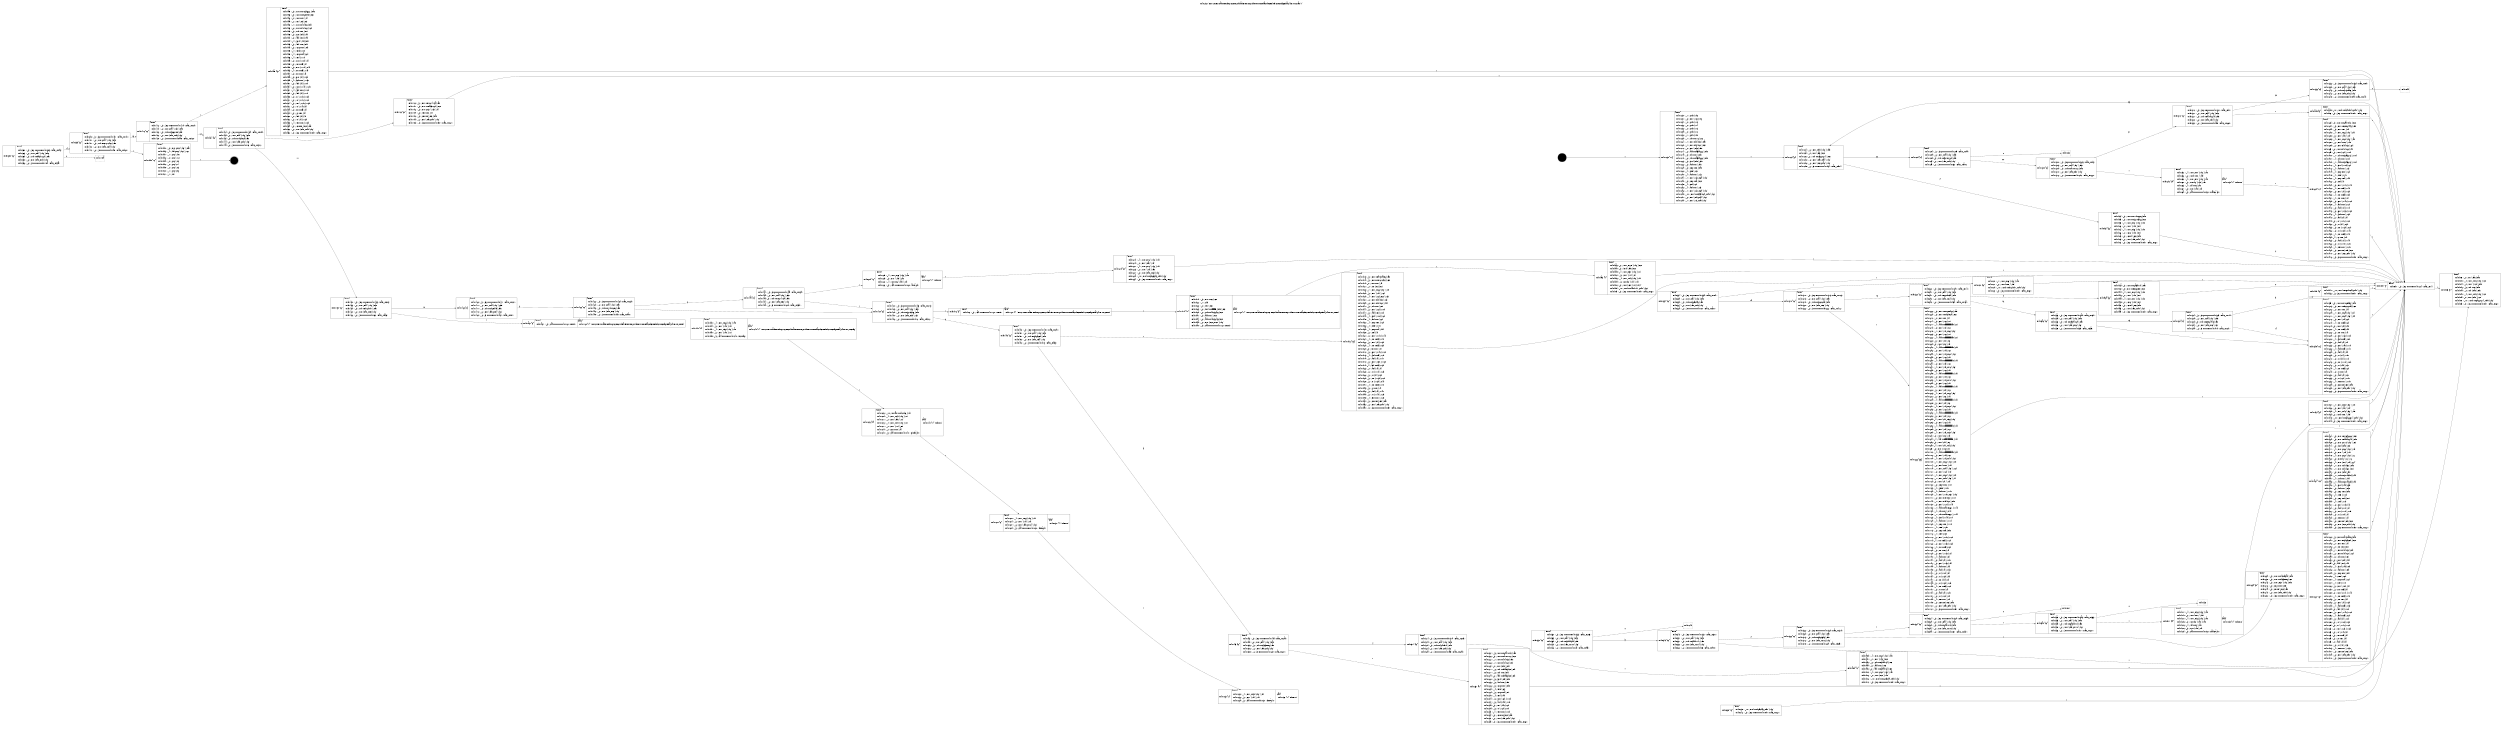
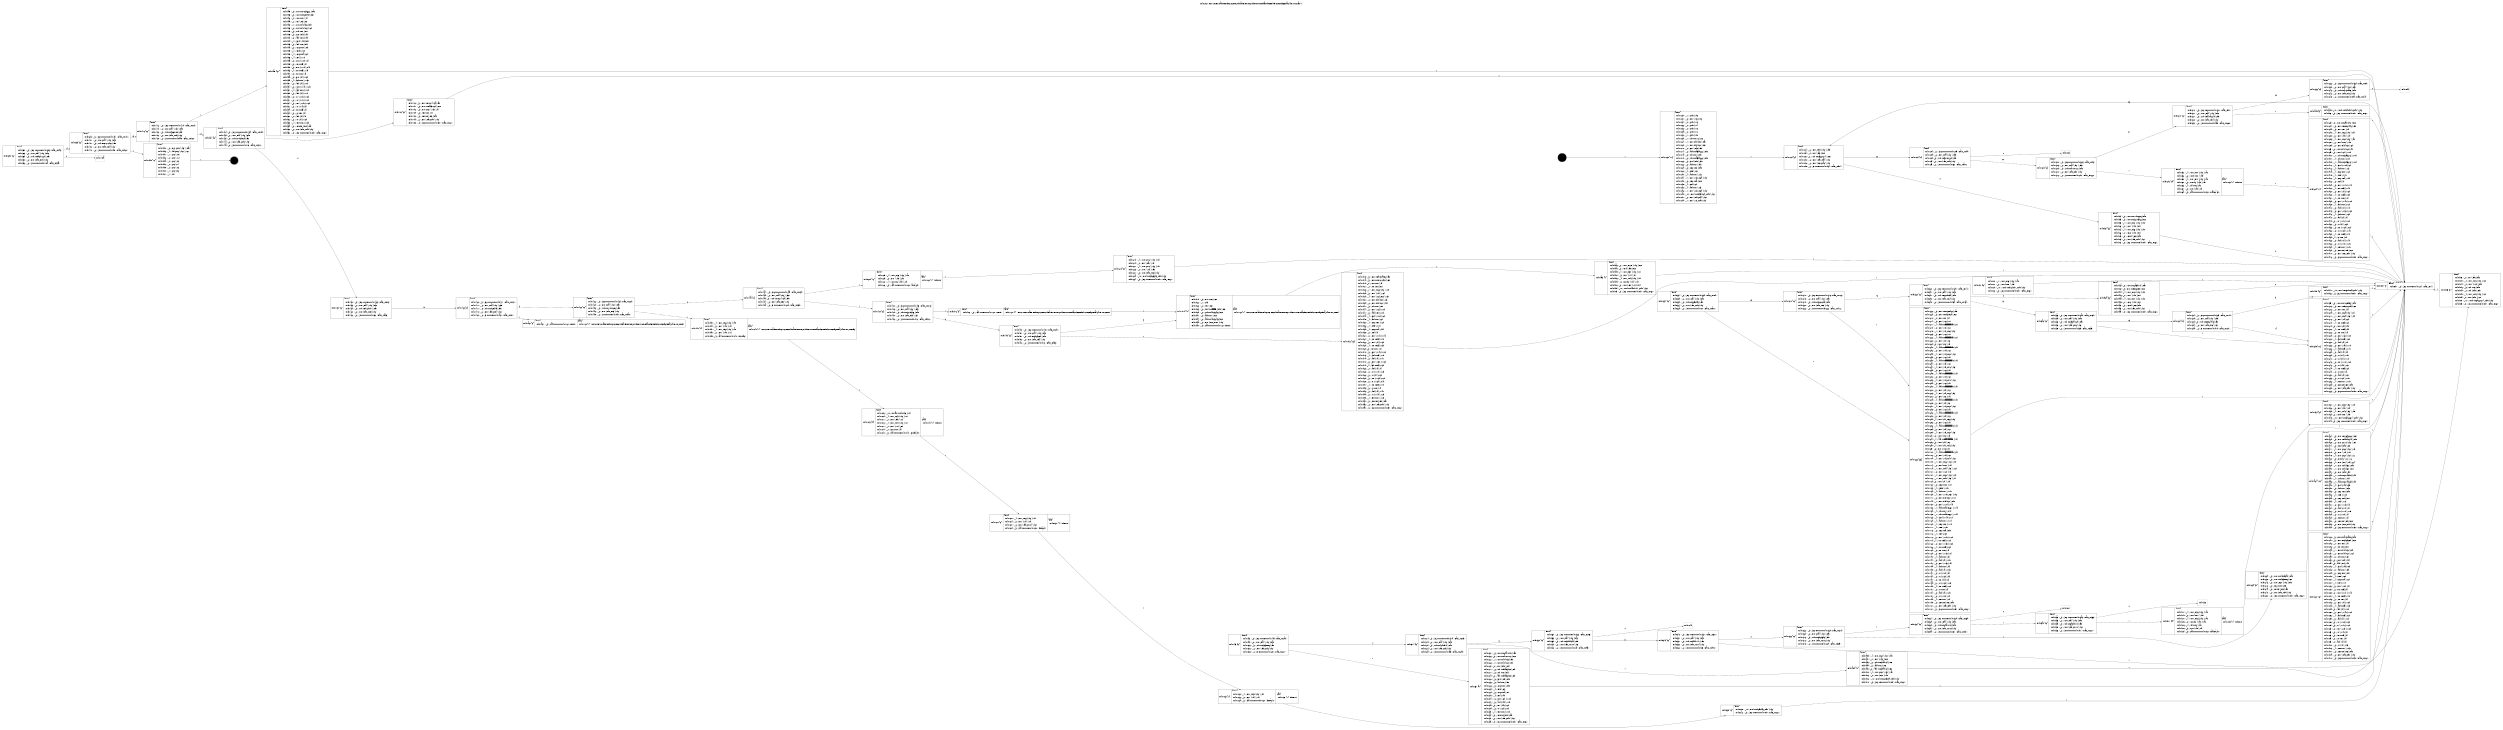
edge "0x401354 [28]" -> "0x401c70 [28]": now "0x401354 [28]" -> "0x401668 [356]"
edge "0x401eb7 [5]" -> "0x401bce [34]": reversed
edge "0x401488 [28]" -> "0x4014c0 [28]": now "0x401488 [28]" -> "0x401bf0 [19]"
edge "0x401450 [28]" -> "0x401a37 [5]": now "0x40146c [28]" -> "0x401a37 [5]"
edge "0x4014dc [28]" -> "0x4014f8 [28]": now "0x4014dc [28]" -> "0x401b7d [40]"
edge "0x401514 [28]" -> "0x401530 [28]": added, label "3"
edge "0x401c32 [12]" -> "0x401c3e [15]": added, label "1"
